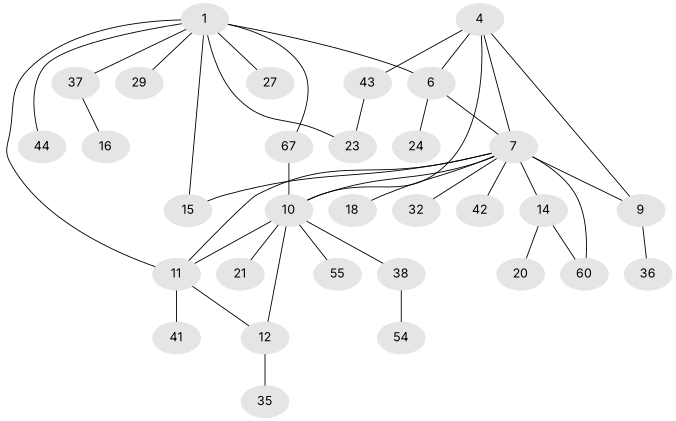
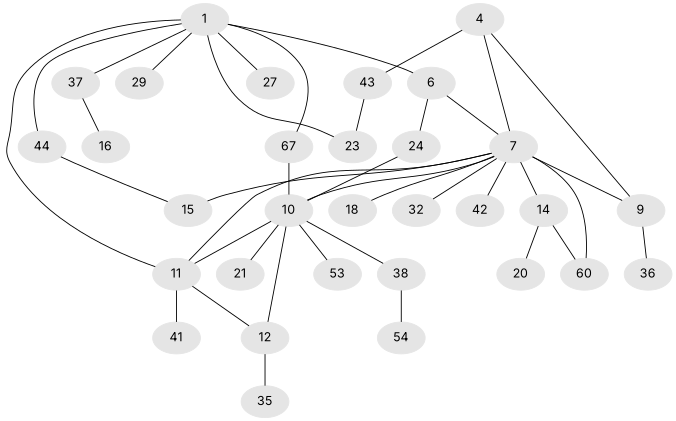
edge "4" -- "6": removed
edge "1" -- "15": now "44" -- "15"
edge "4" -- "10": now "24" -- "10"
node "55": label "55" -> "53"
